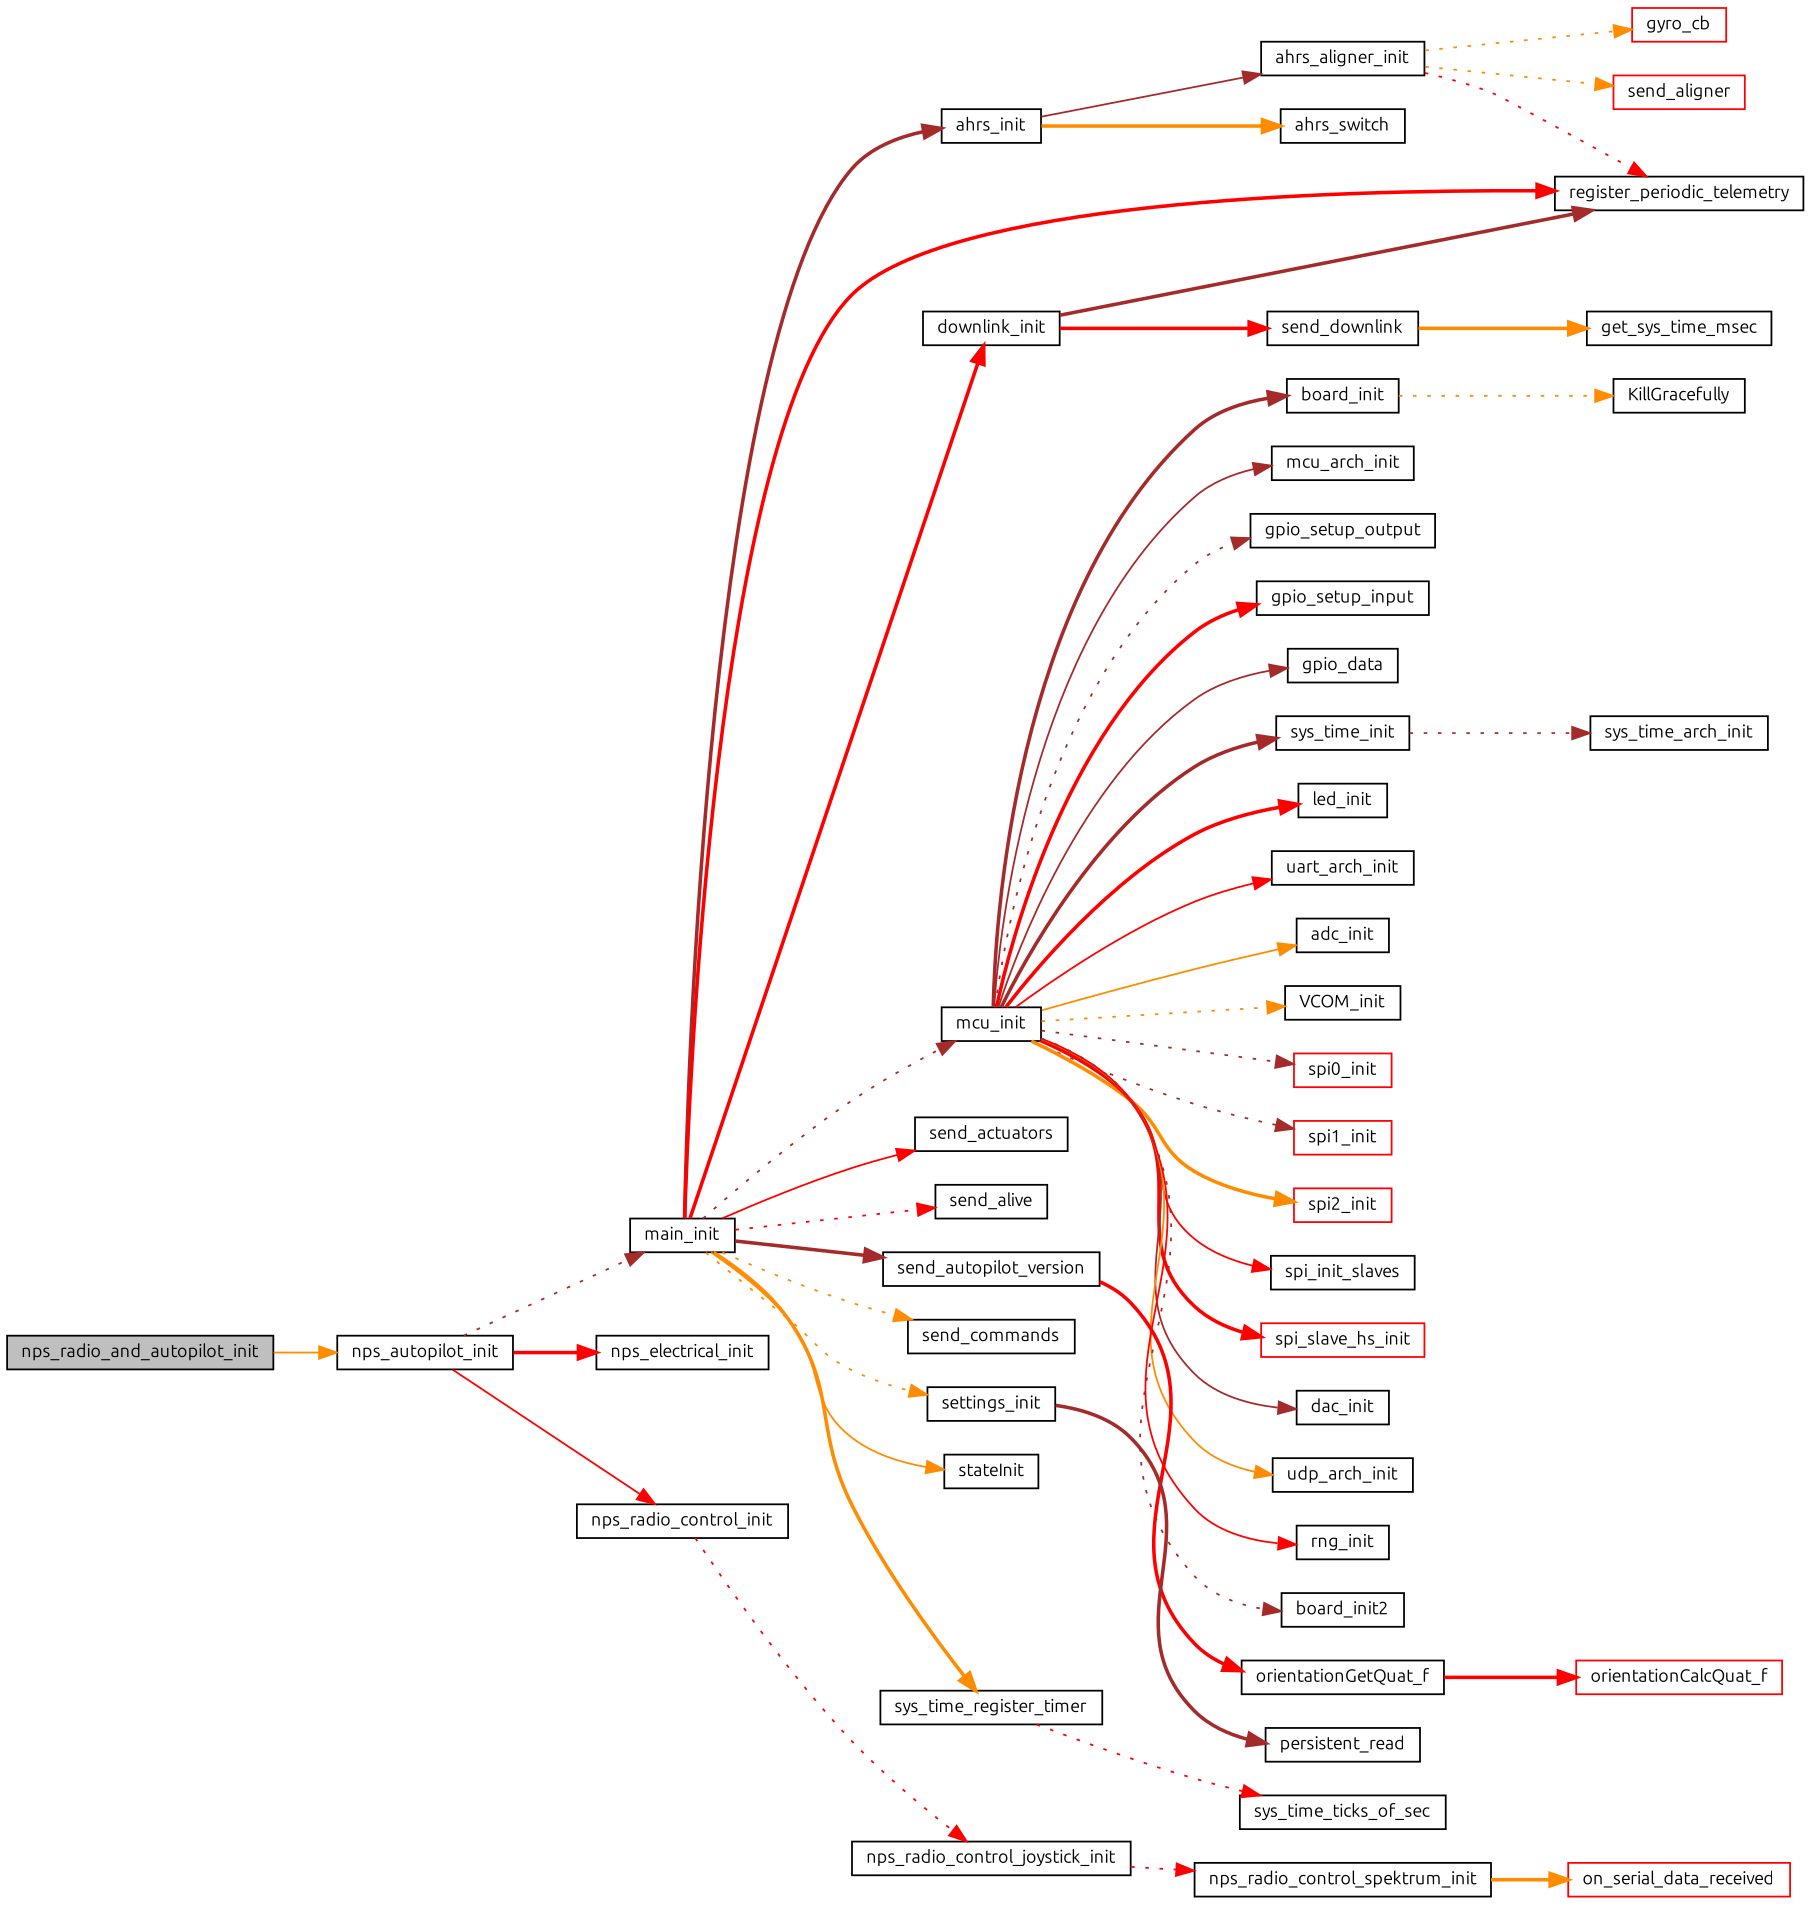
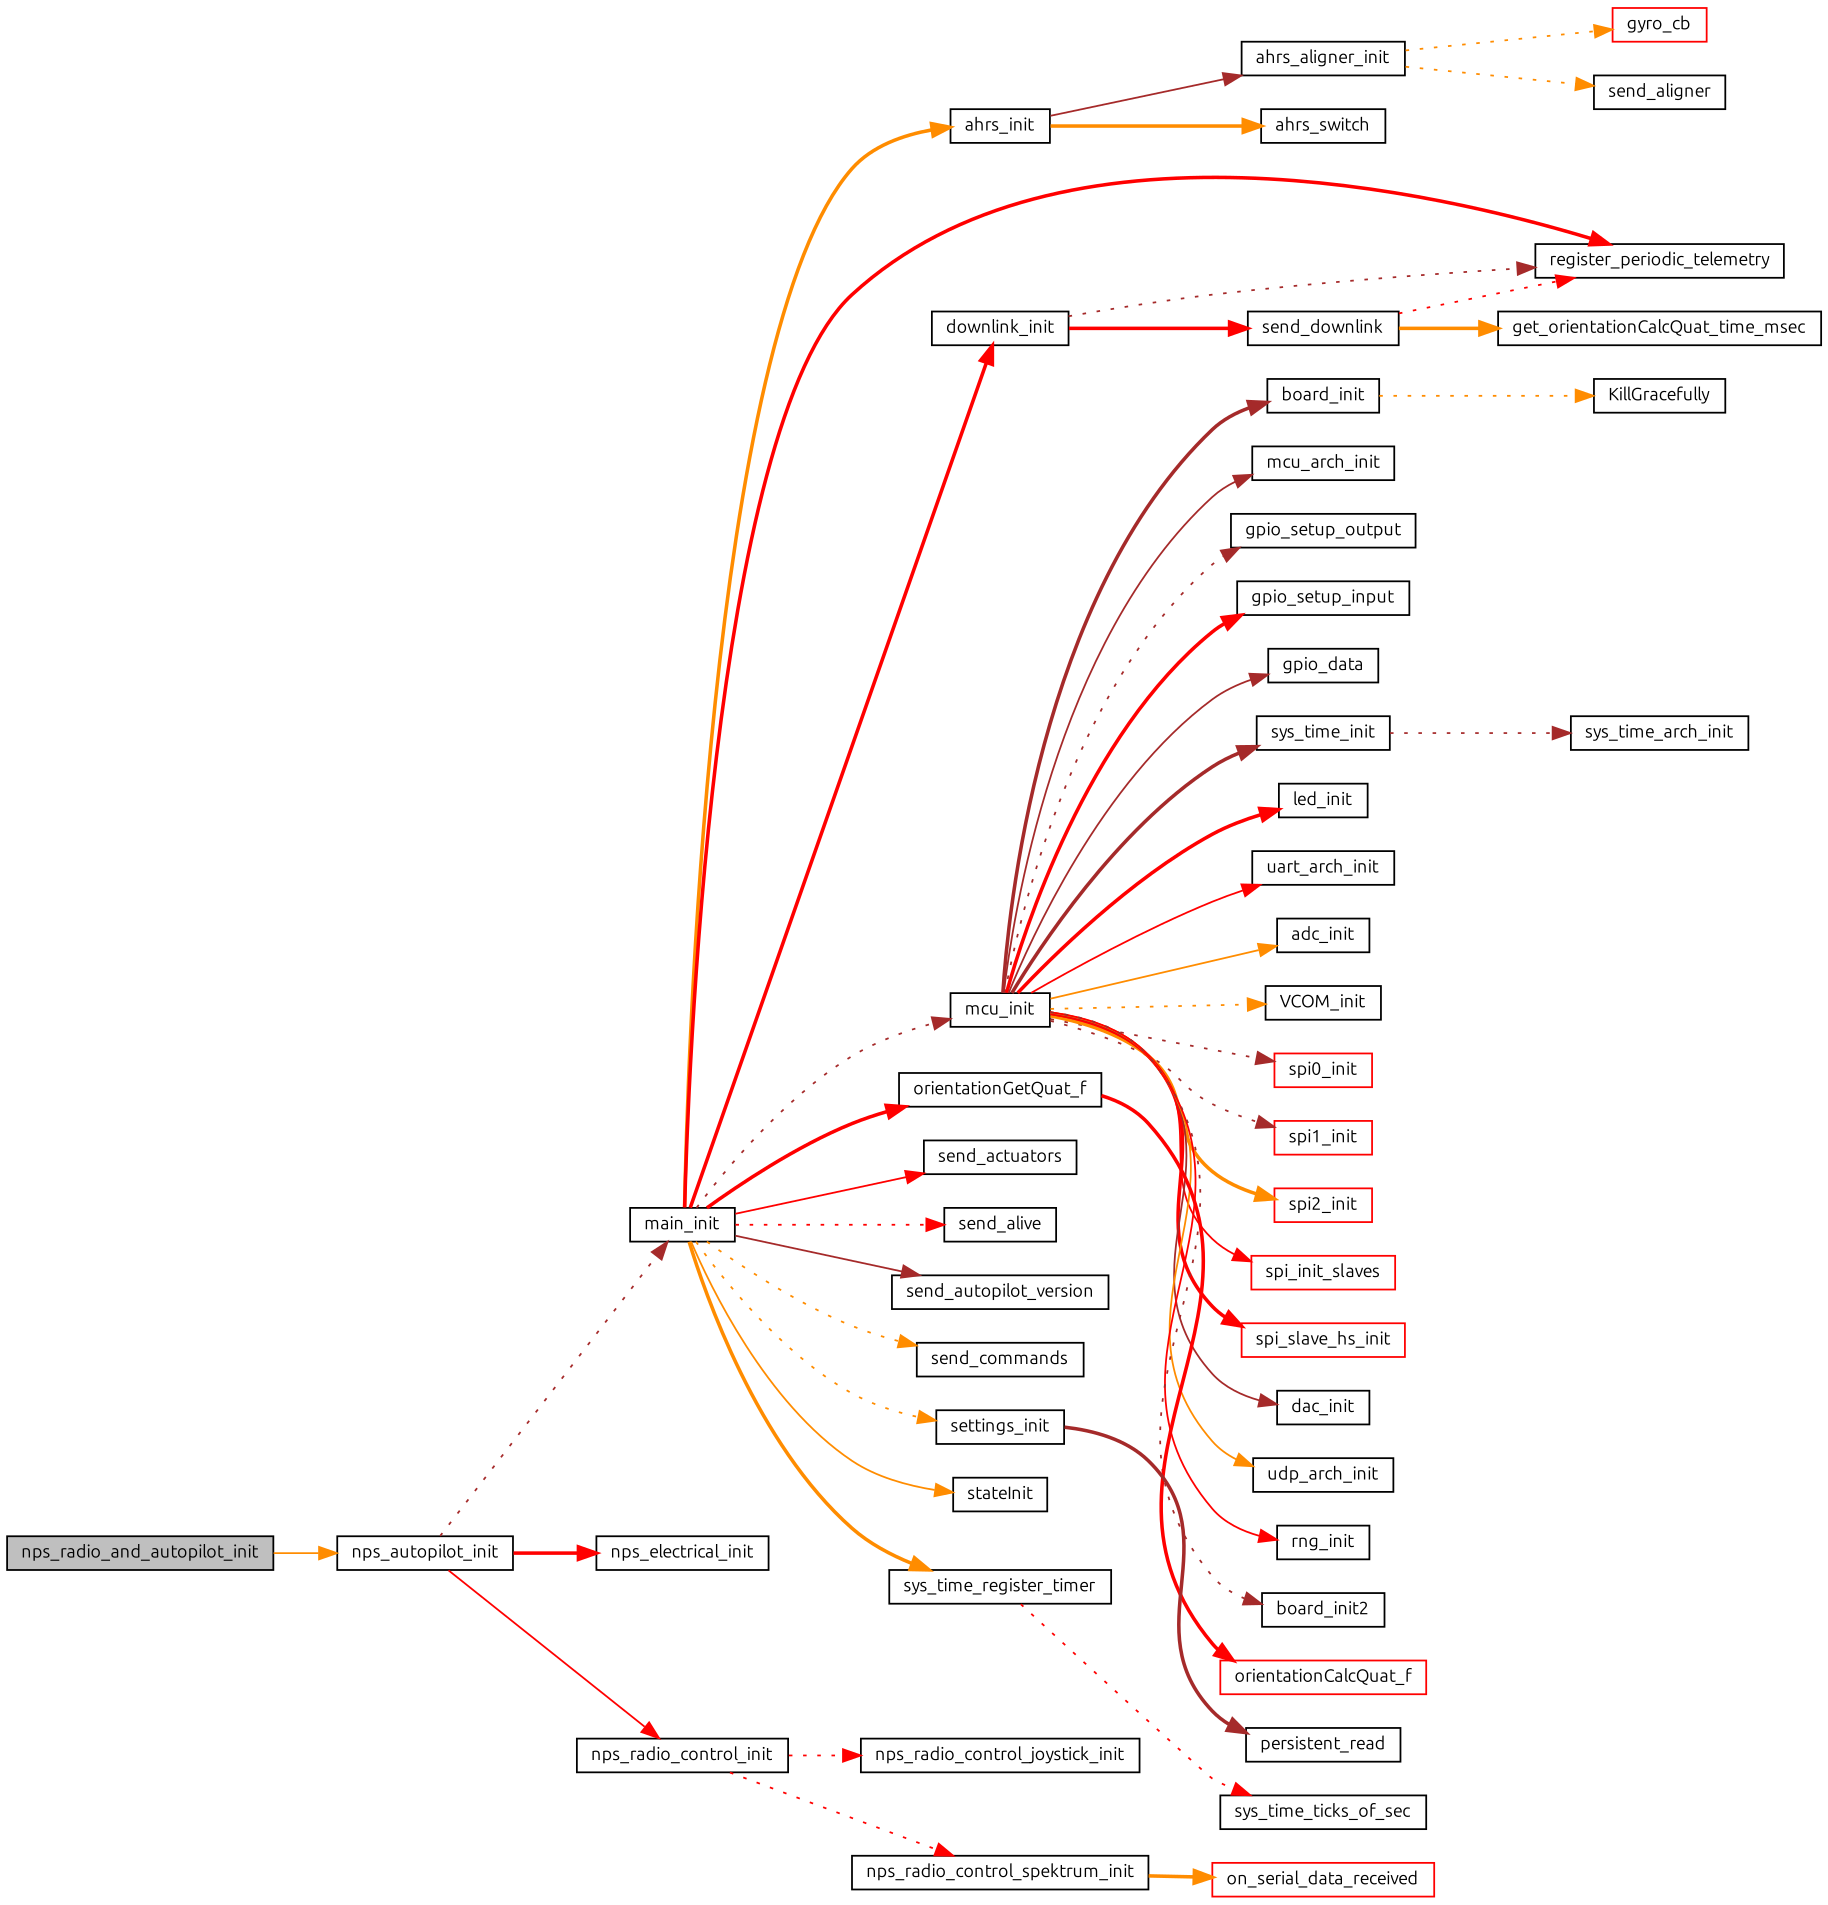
node "send_aligner": color red -> black
edge "ahrs_aligner_init" -> "register_periodic_telemetry": now "send_downlink" -> "register_periodic_telemetry"
edge "downlink_init" -> "register_periodic_telemetry": style bold -> dotted
node "get_sys_time_msec": label "get_sys_time_msec" -> "get_orientationCalcQuat_time_msec"
edge "main_init" -> "ahrs_init": color brown -> darkorange
edge "main_init" -> "send_autopilot_version": style bold -> solid
node "spi_init_slaves": color black -> red
edge "send_autopilot_version" -> "orientationGetQuat_f": now "main_init" -> "orientationGetQuat_f"
edge "nps_radio_control_joystick_init" -> "nps_radio_control_spektrum_init": now "nps_radio_control_init" -> "nps_radio_control_spektrum_init"
